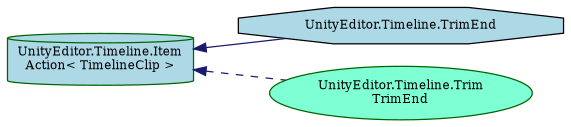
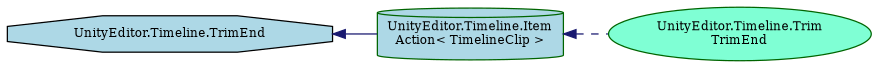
edge "UnityEditor.Timeline.TrimEnd" -> "UnityEditor.Timeline.Item Action< TimelineClip >": reversed
